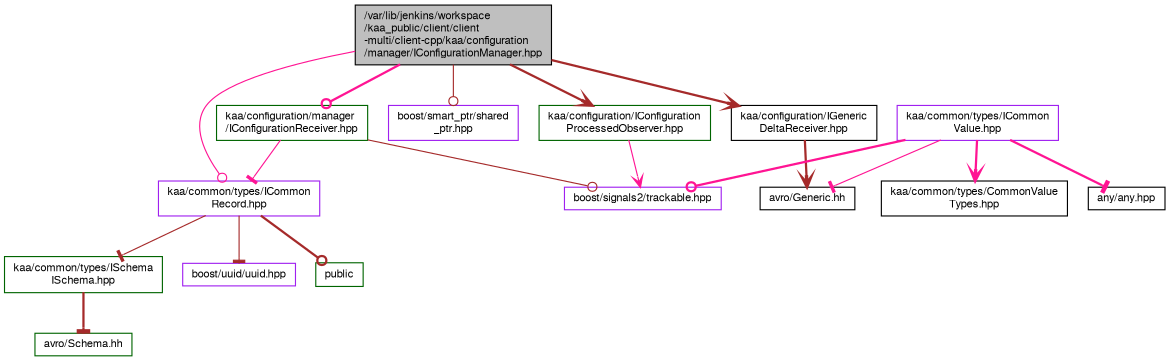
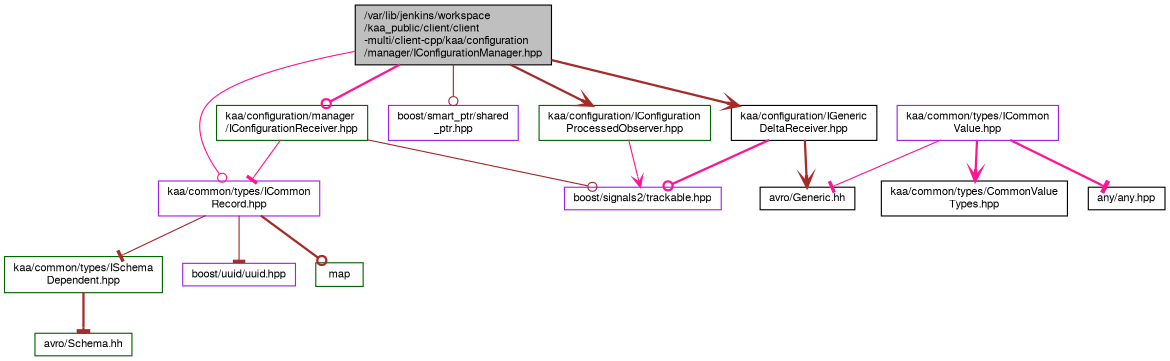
edge "kaa/common/types/ICommon Value.hpp" -> "boost/signals2/trackable.hpp": now "kaa/configuration/IGeneric DeltaReceiver.hpp" -> "boost/signals2/trackable.hpp"
node "kaa/common/types/ISchema ISchema.hpp": label "kaa/common/types/ISchema ISchema.hpp" -> "kaa/common/types/ISchema Dependent.hpp"
node "public": label "public" -> "map"
